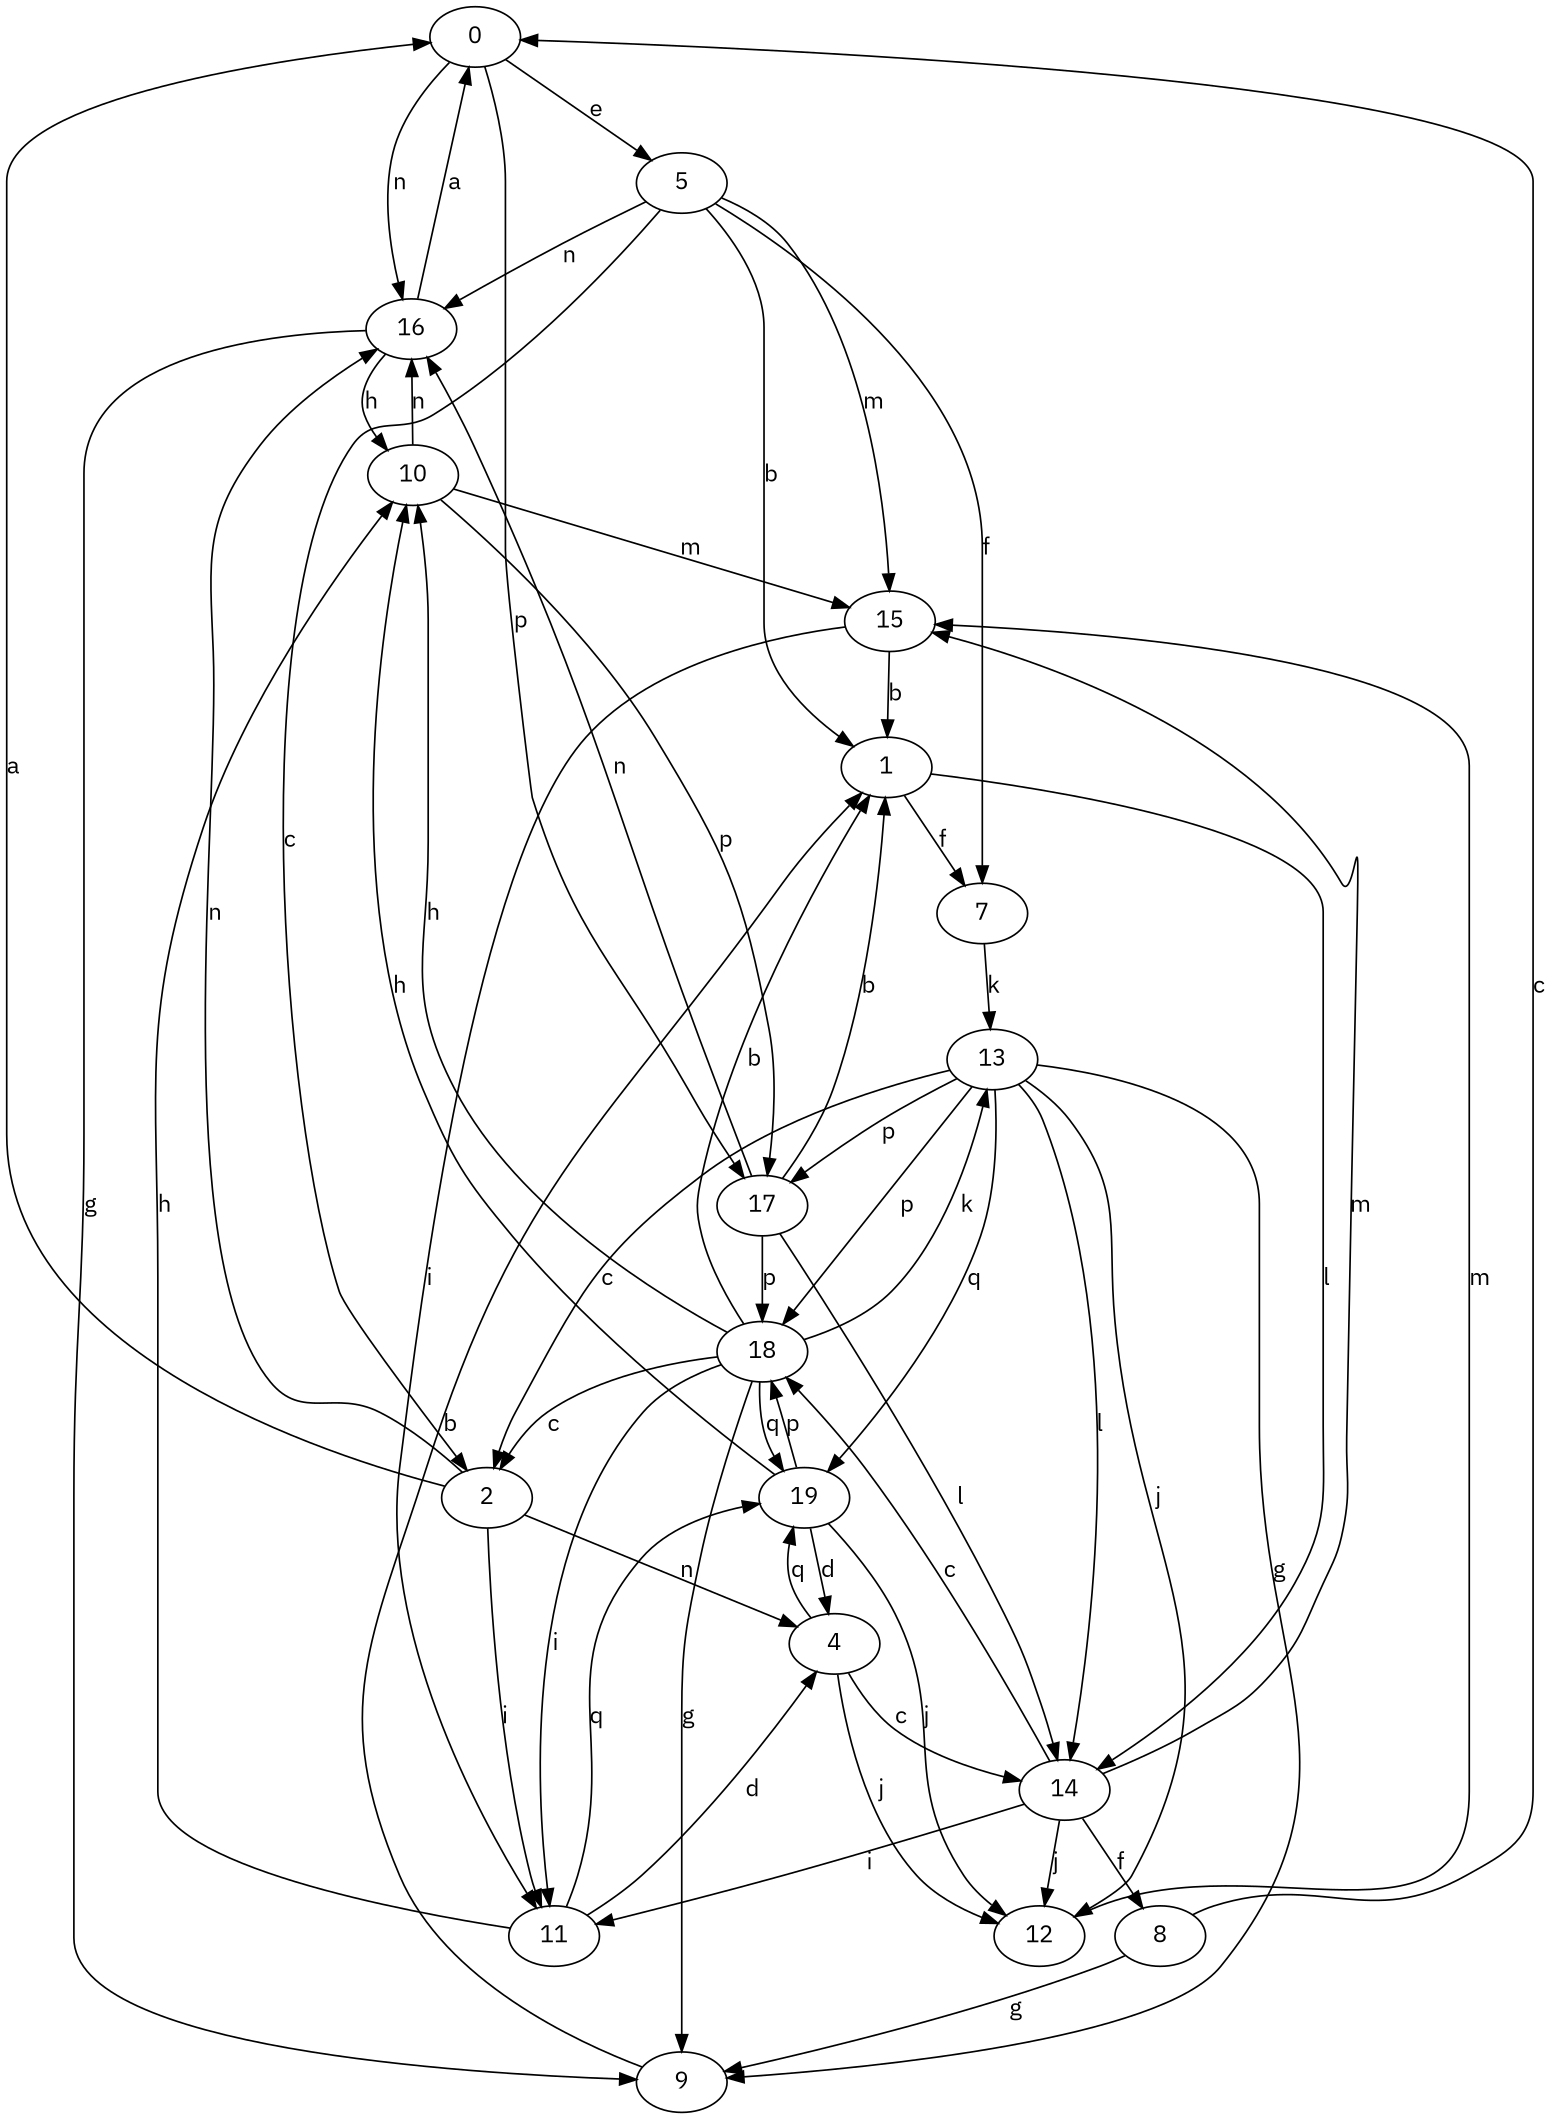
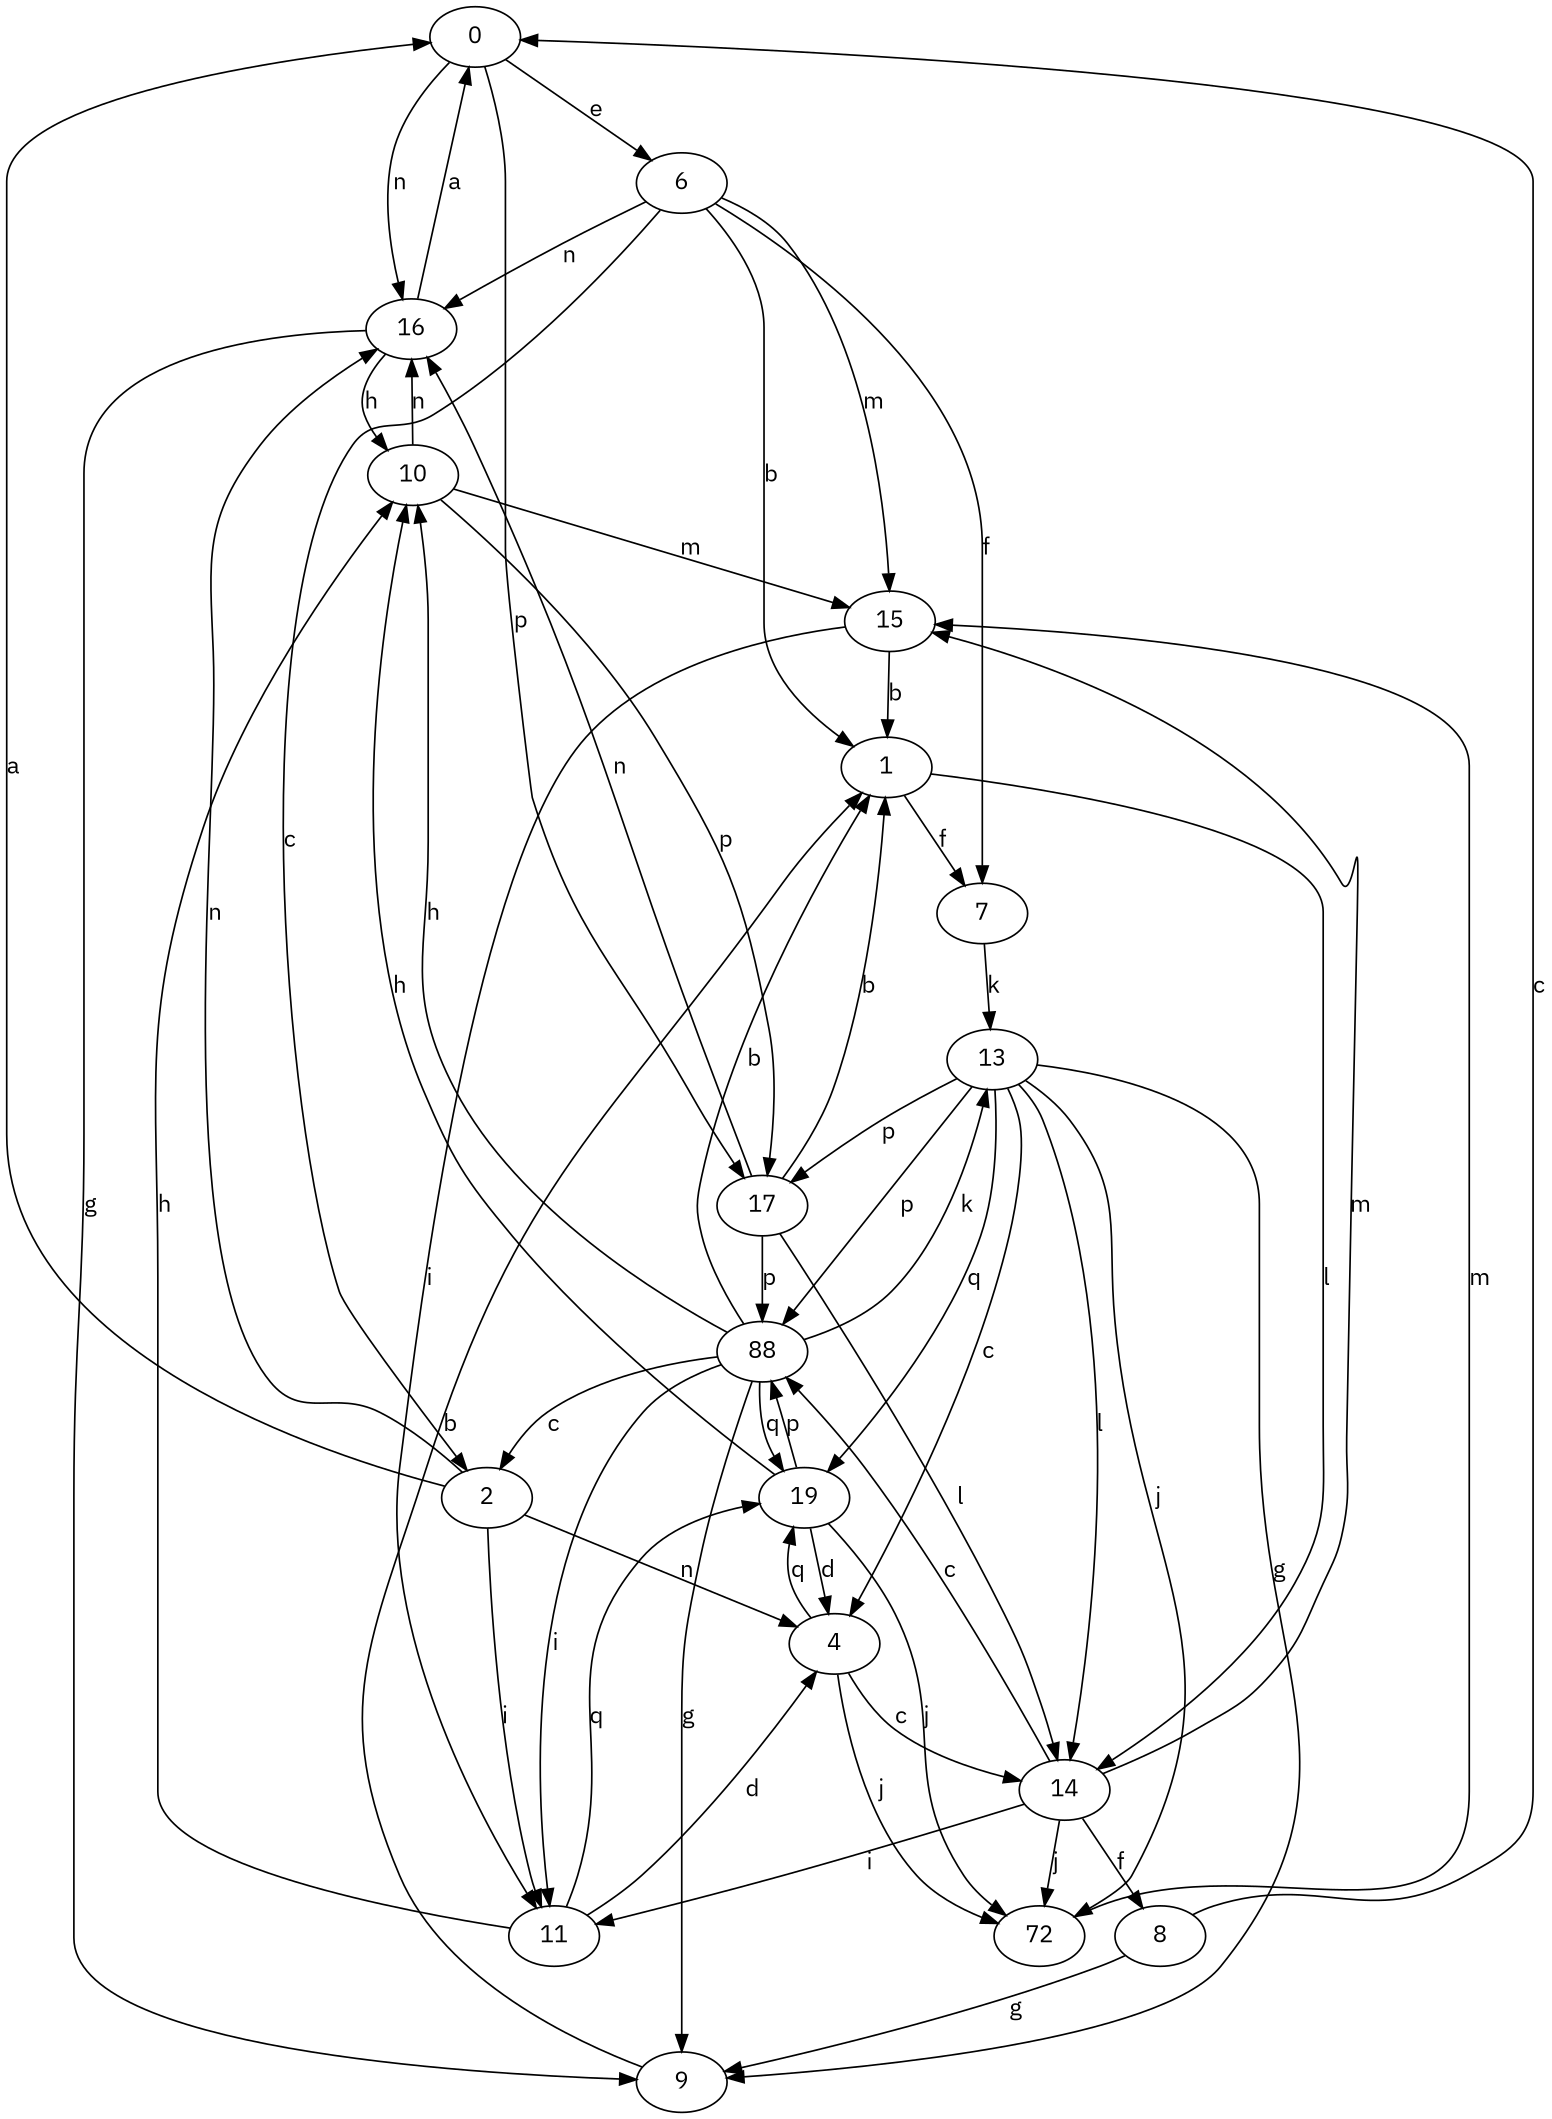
node "5": label "5" -> "6"
edge "13" -> "2": now "13" -> "4"
node "18": label "18" -> "88"
node "12": label "12" -> "72"
